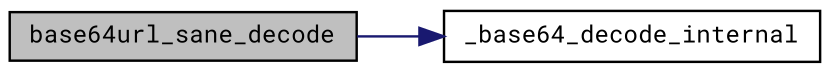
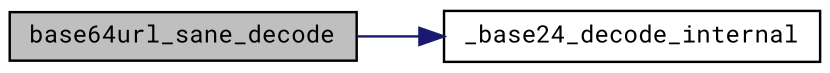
node "_base64_decode_internal": label "_base64_decode_internal" -> "_base24_decode_internal"
